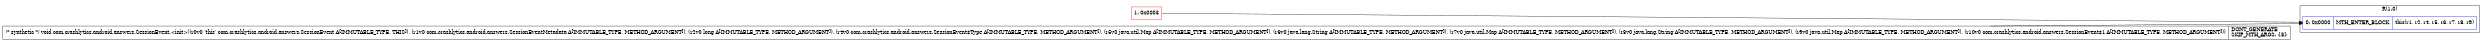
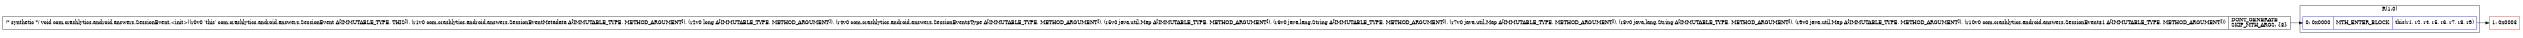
edge "1: 0x0003" -> "0: 0x0000": reversed
